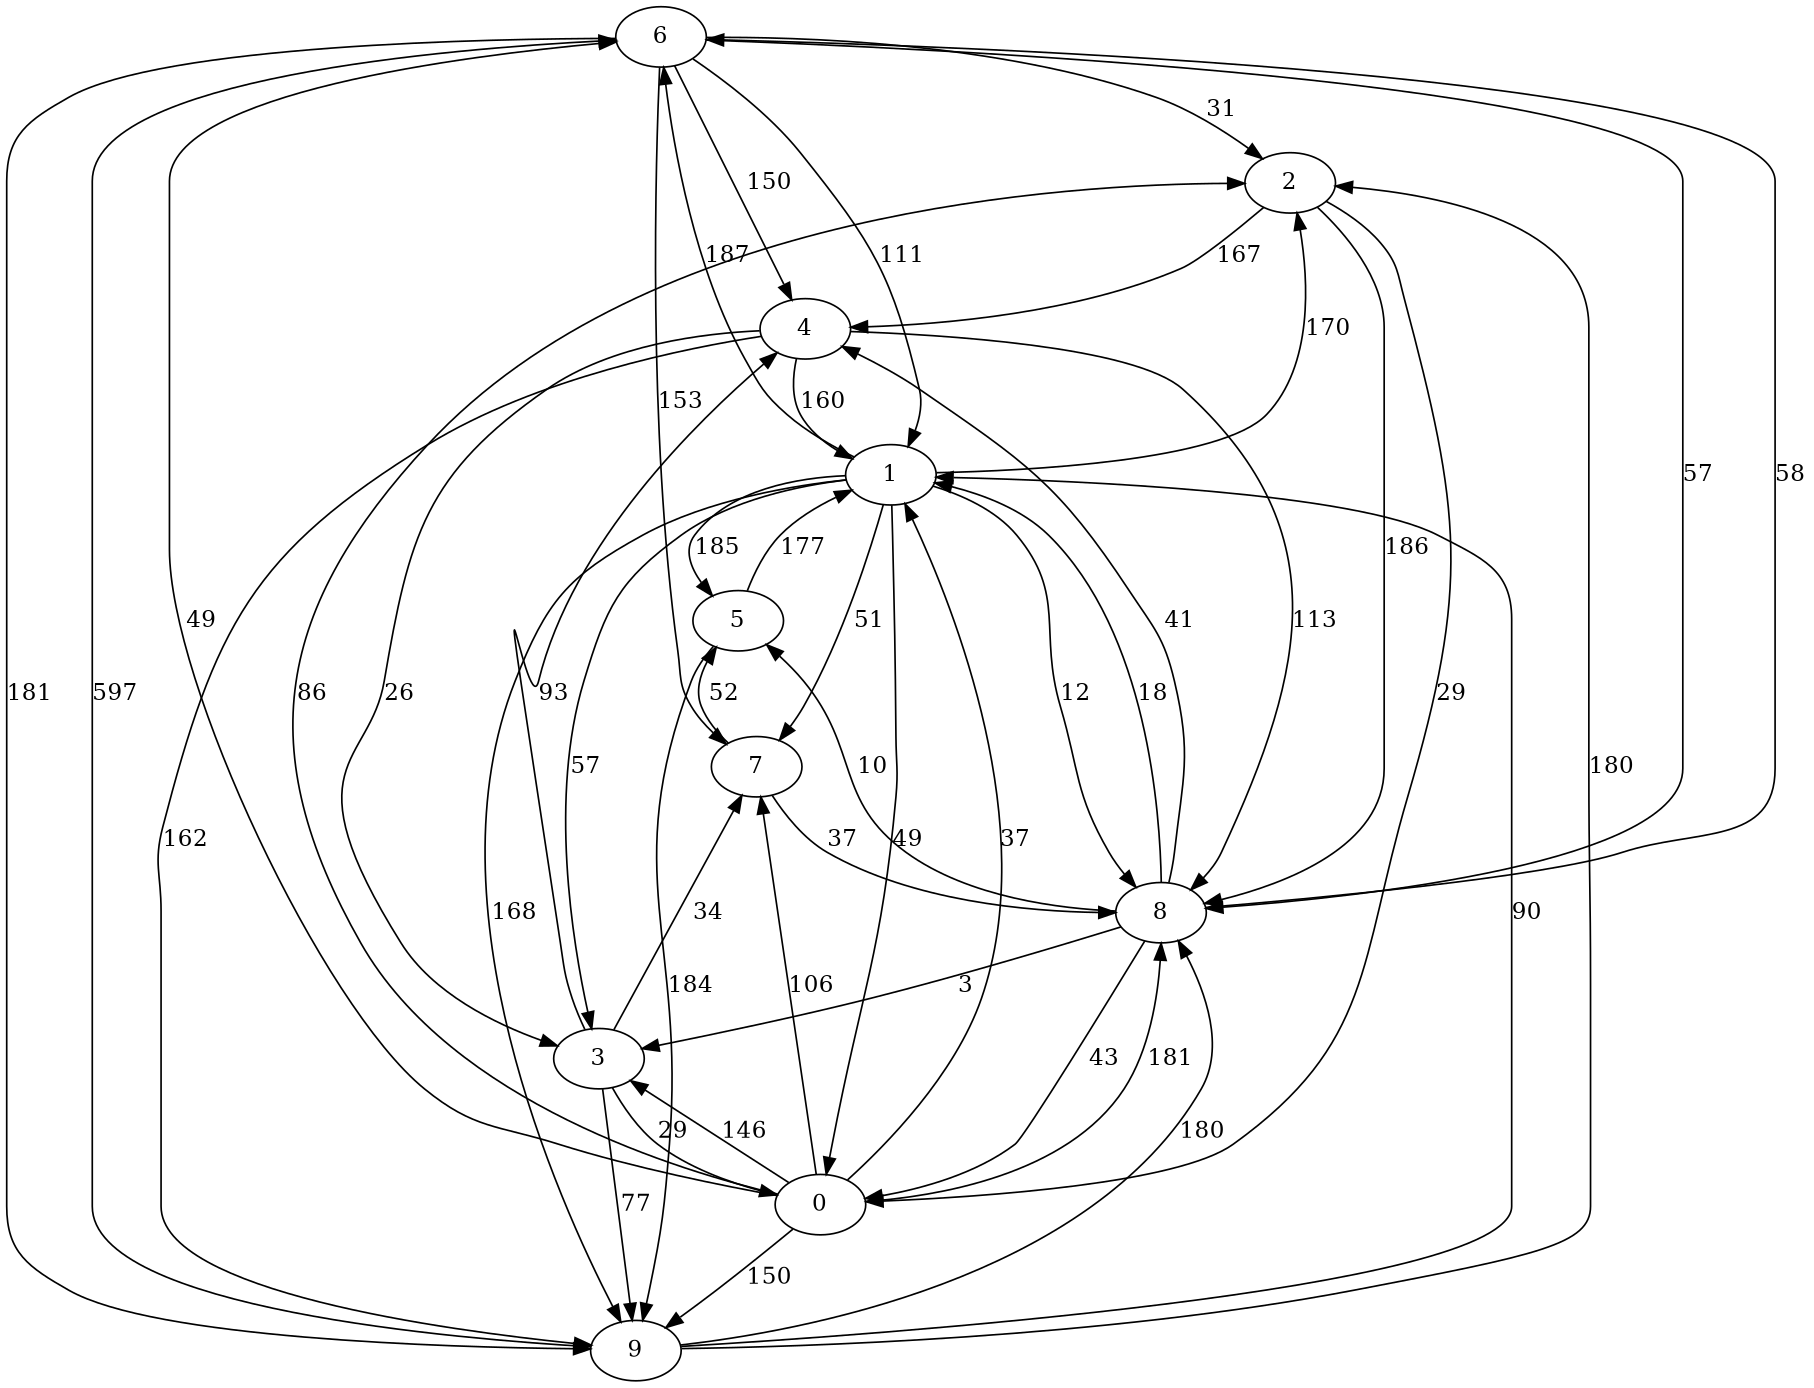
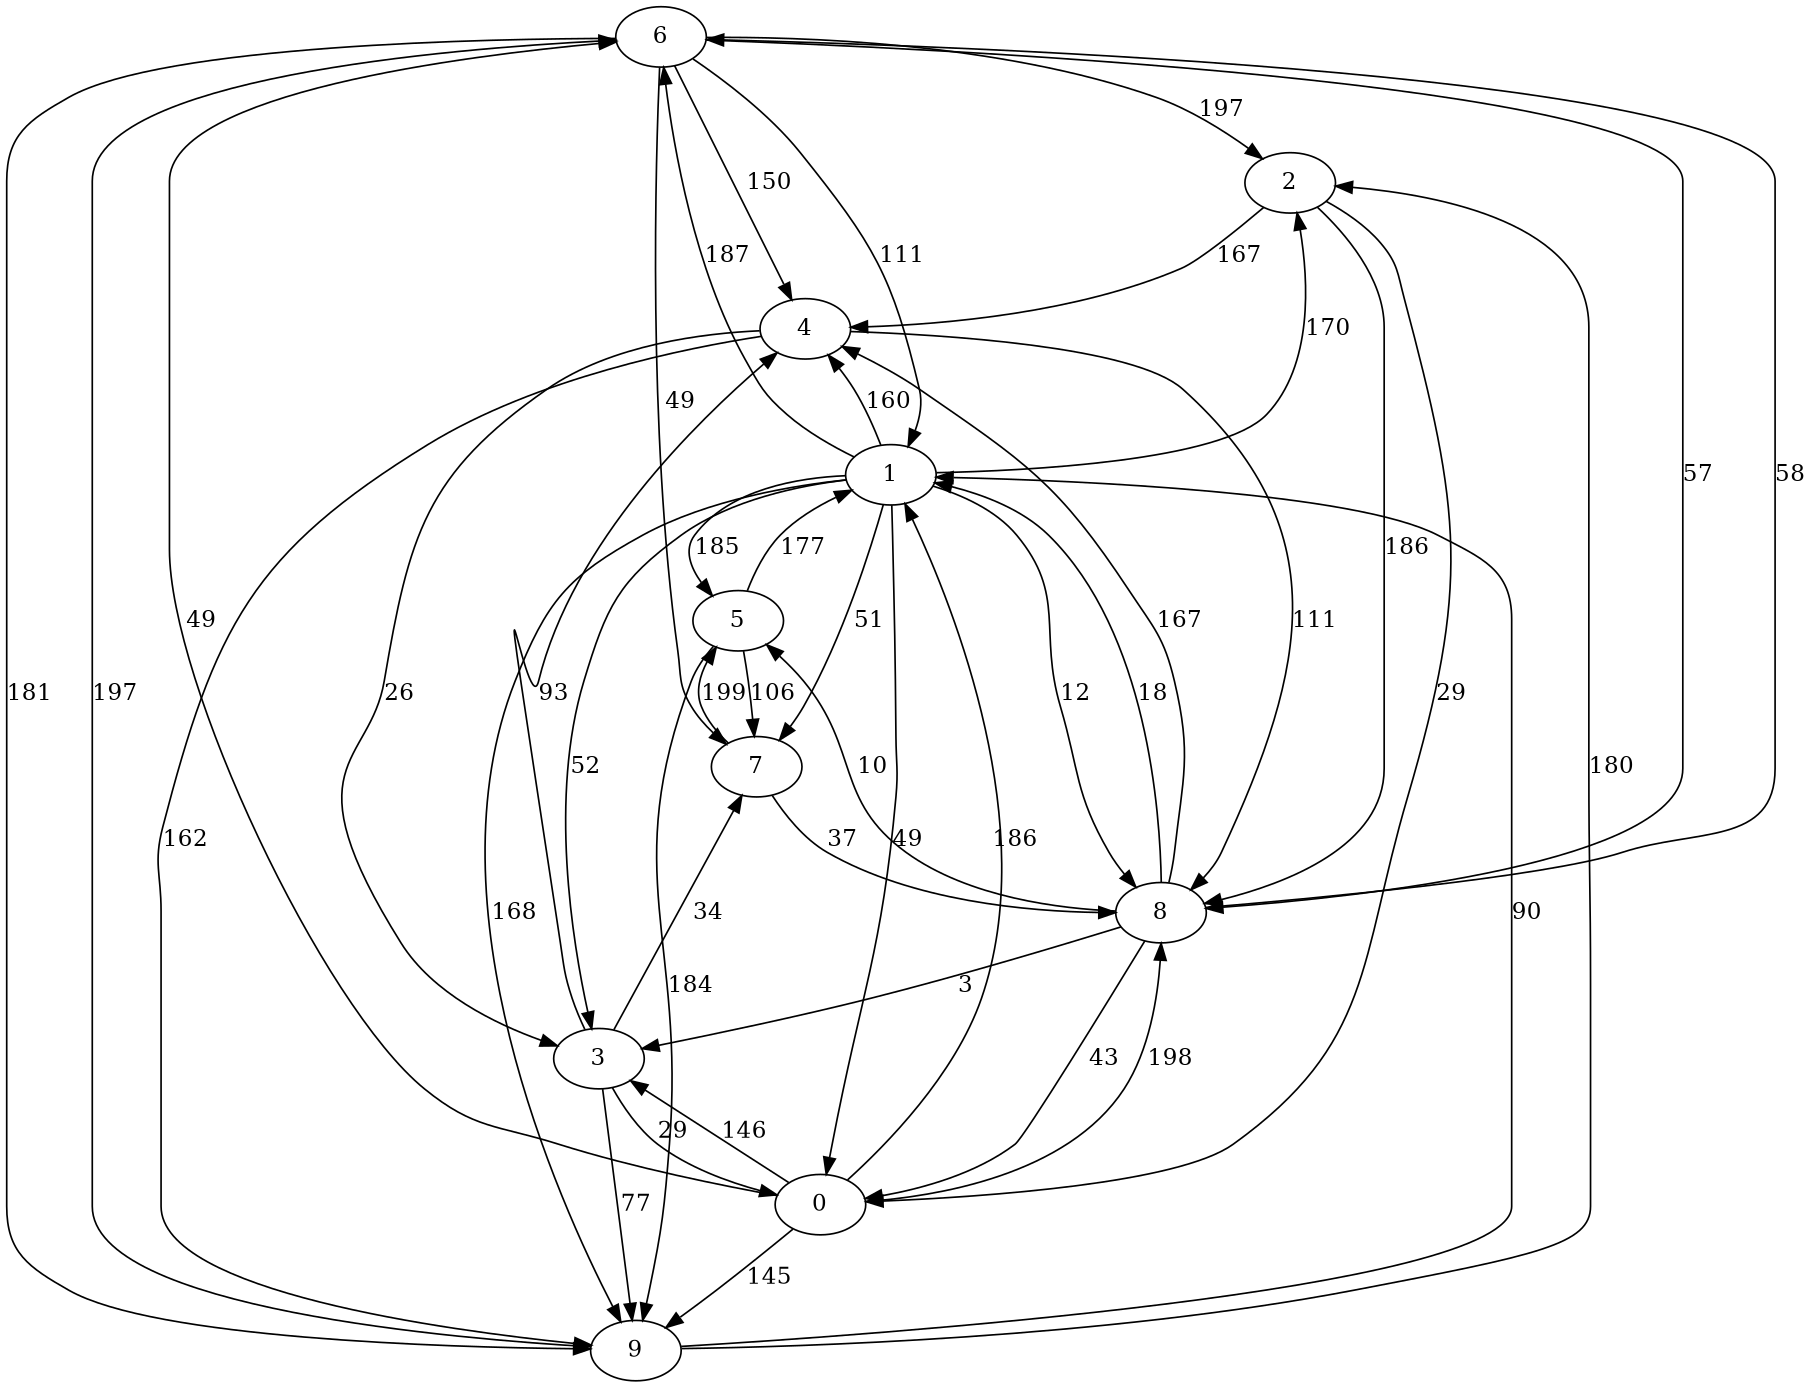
edge "6" -> "2": label "31" -> "197"
edge "6" -> "7": label "153" -> "49"
edge "4" -> "1": reversed
edge "0" -> "2": removed, label "86"
edge "8" -> "4": label "41" -> "167"
edge "4" -> "8": label "113" -> "111"
edge "9" -> "6": label "597" -> "197"
edge "7" -> "5": label "52" -> "199"
edge "1" -> "3": label "57" -> "52"
edge "0" -> "1": label "37" -> "186"
edge "0" -> "7": now "5" -> "7"
edge "0" -> "8": label "181" -> "198"
edge "9" -> "8": removed, label "180"
edge "0" -> "9": label "150" -> "145"
